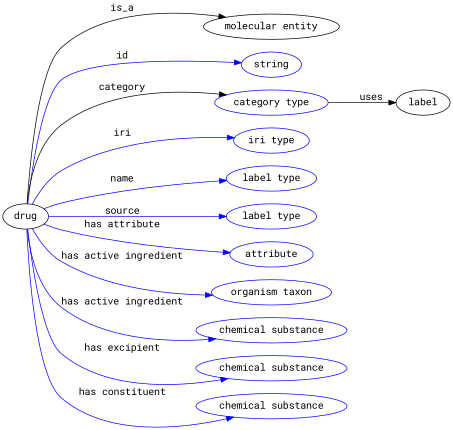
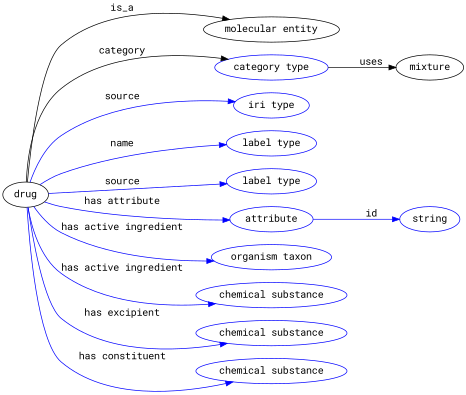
edge "drug" -> "string": now "attribute" -> "string"
node "label": label "label" -> "mixture"
edge "drug" -> "iri type": label "iri" -> "source"
